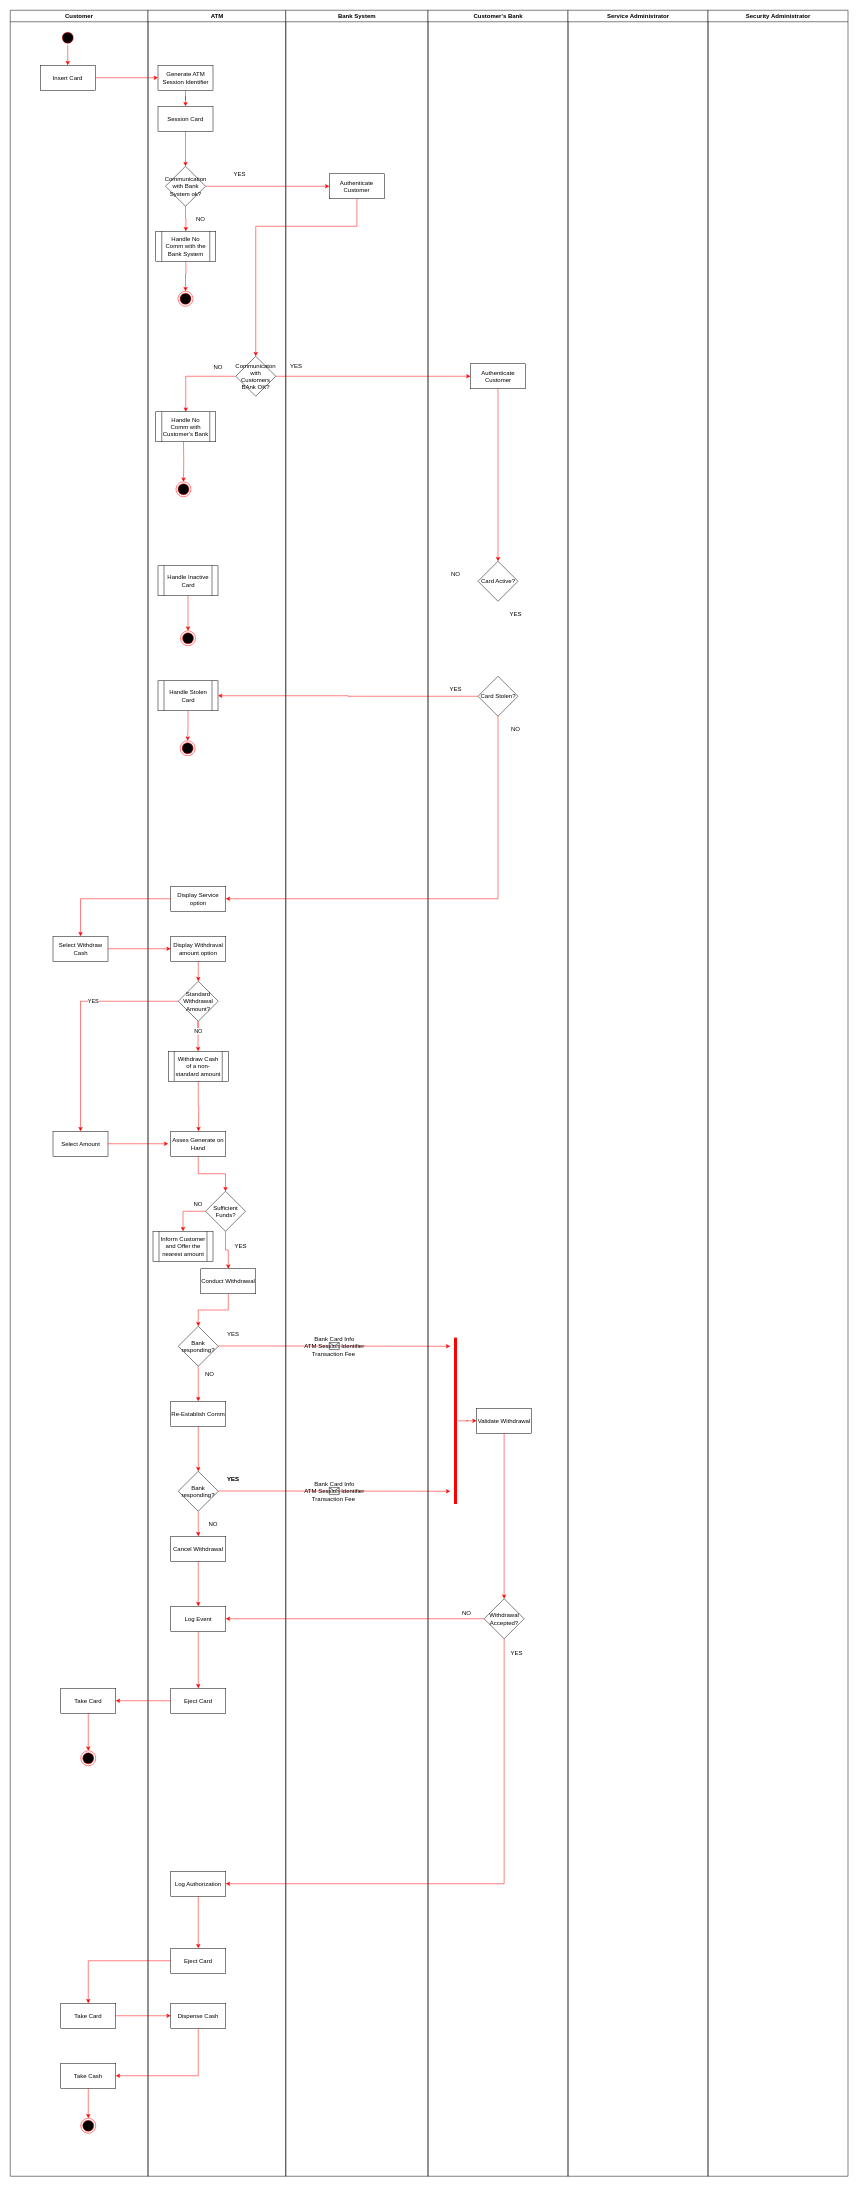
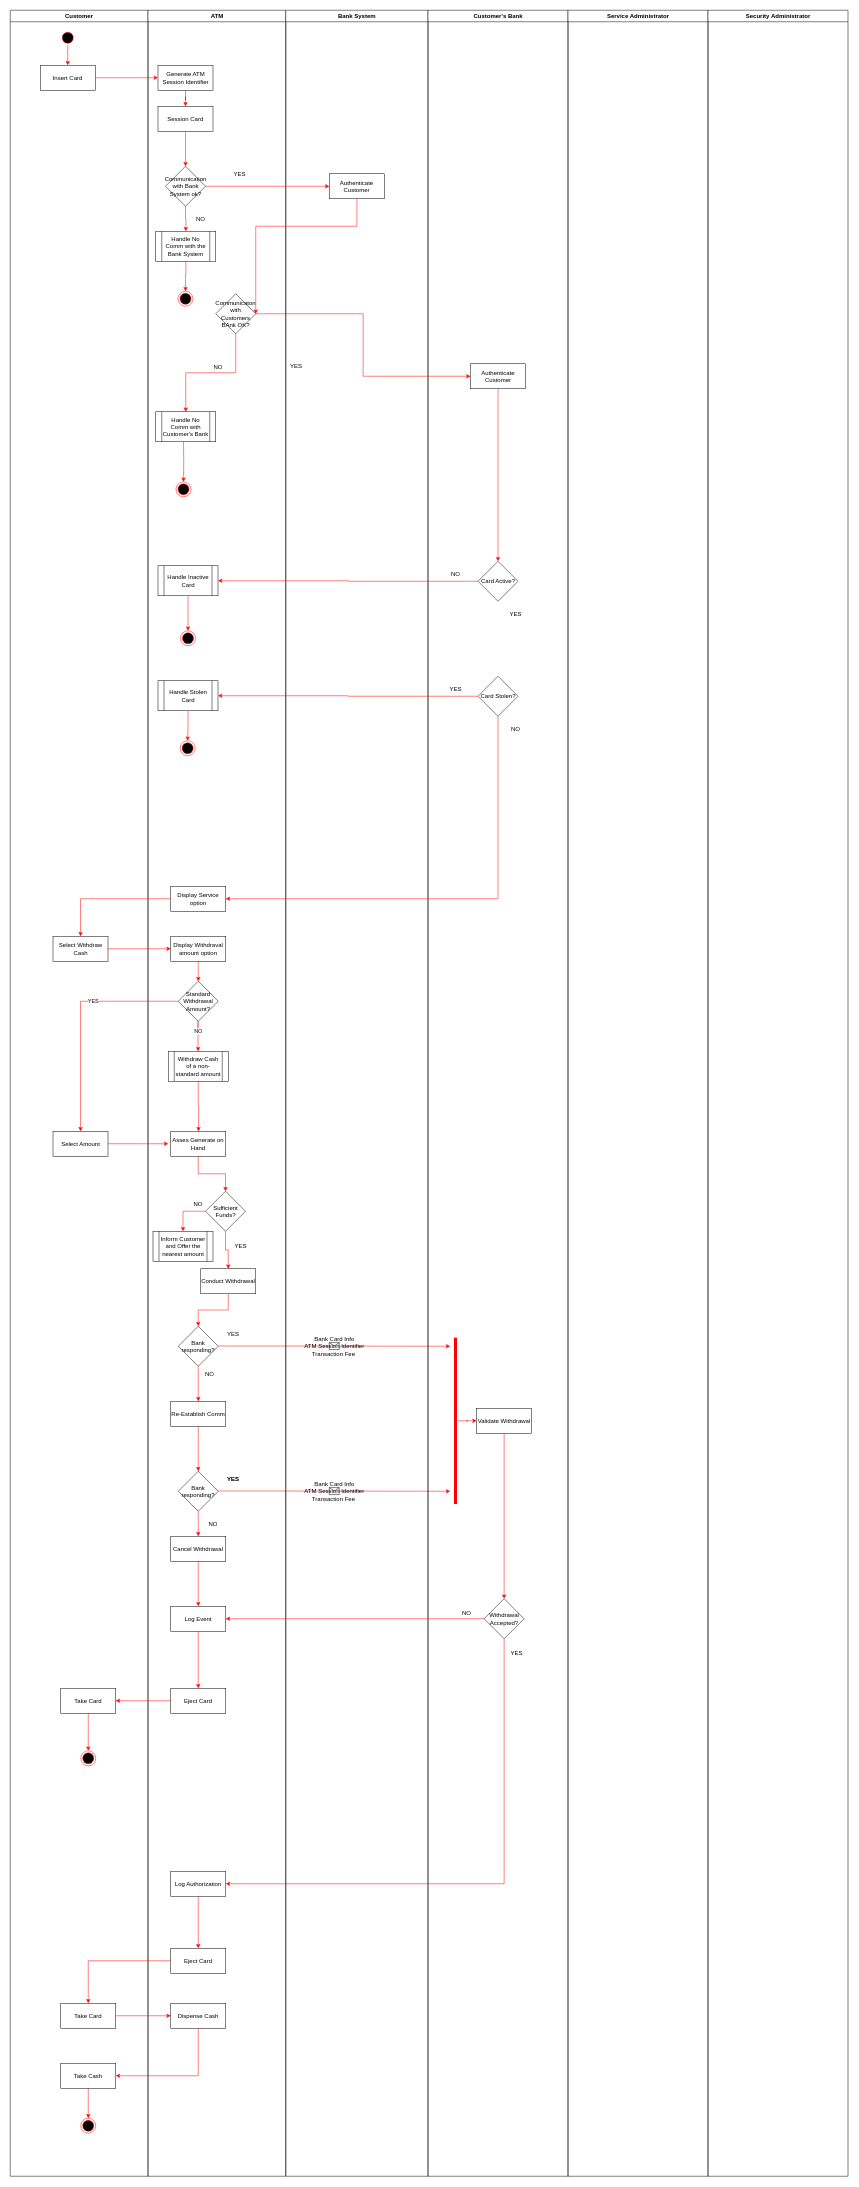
node "Communicaton with Customers BAnk OK?": moved (256, 376) -> (236, 314)
edge "Card Active?" -> "Handle Inactive Card": added
